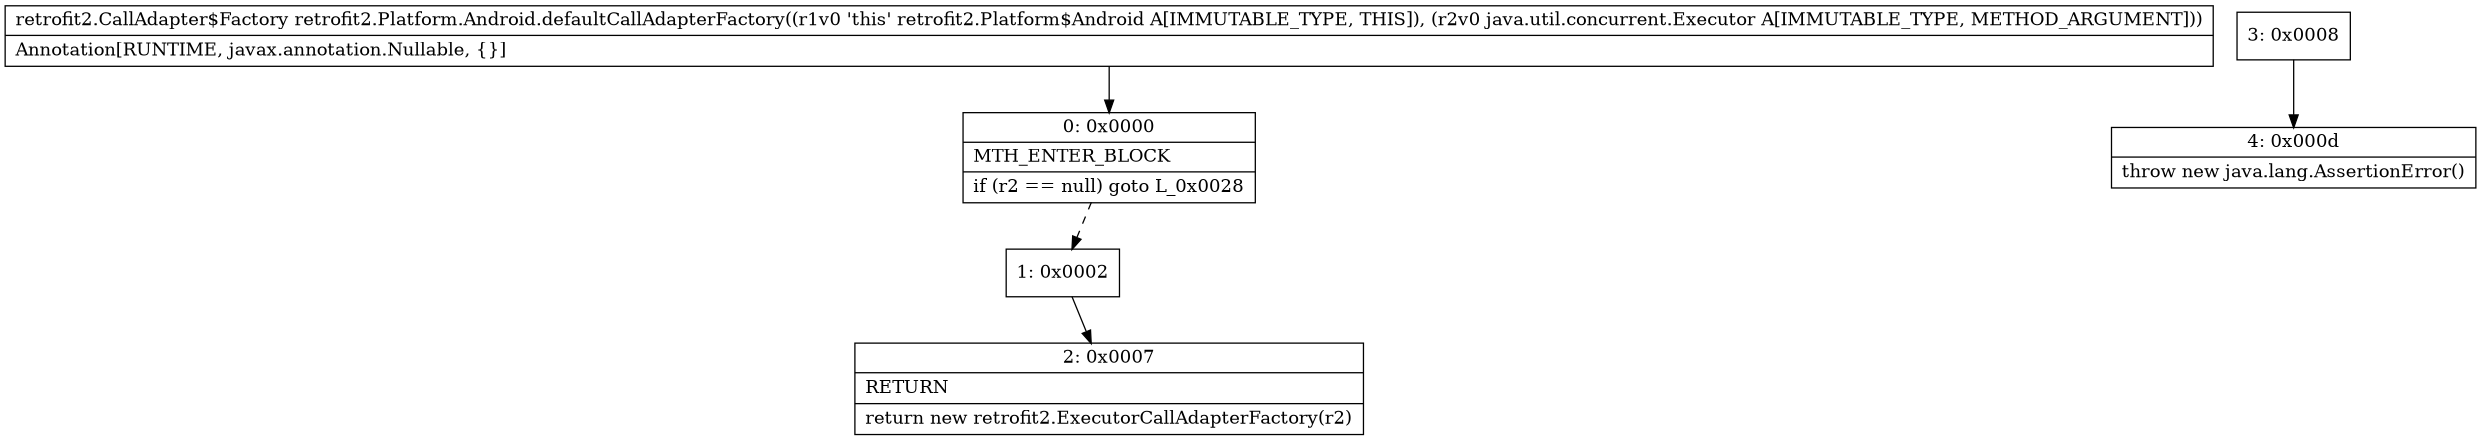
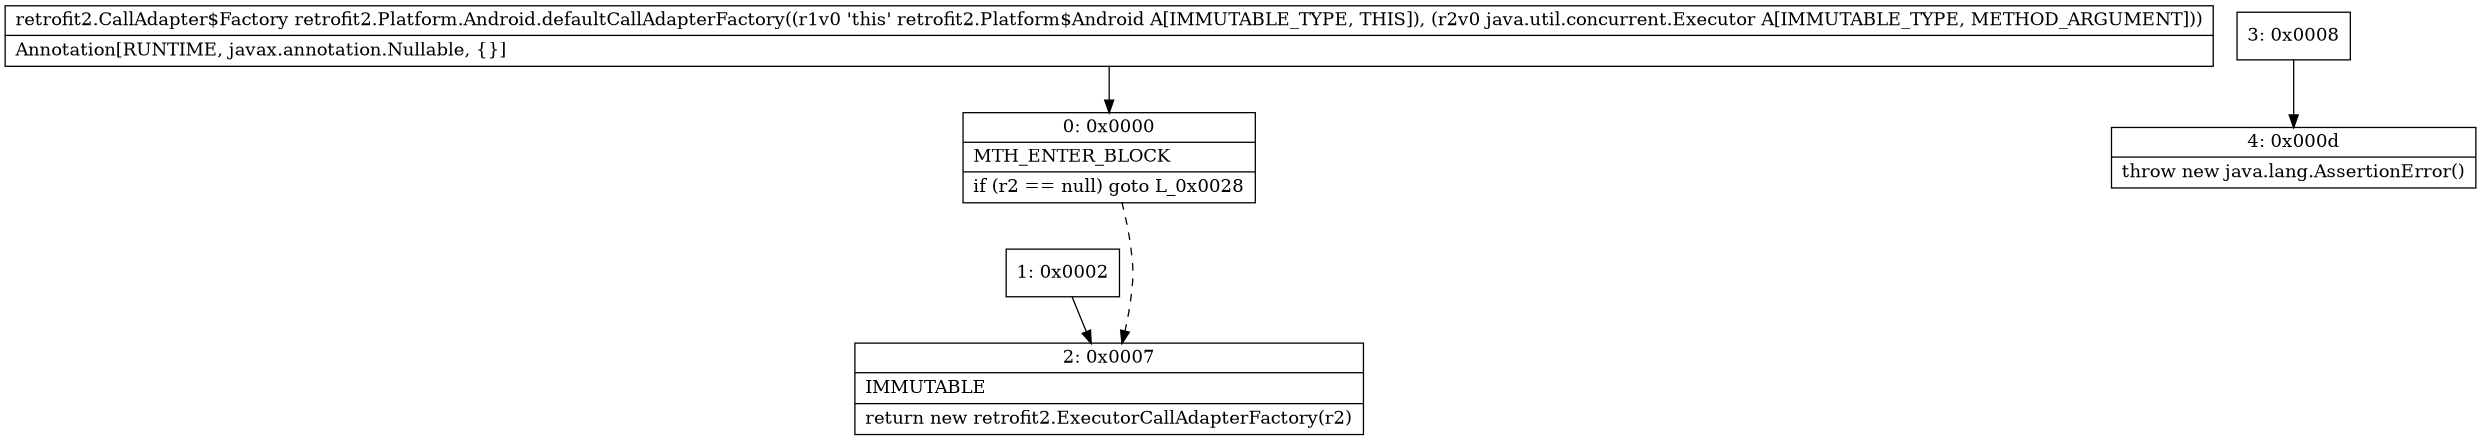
edge "0: 0x0000" -> "1: 0x0002": now "0: 0x0000" -> "2: 0x0007"
node "2: 0x0007": text "RETURN" -> "IMMUTABLE"
